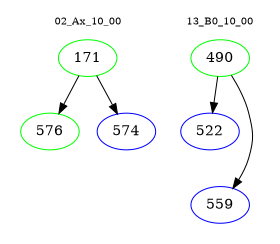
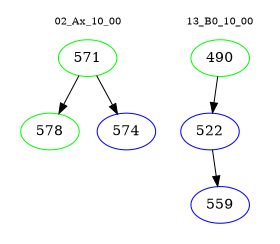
node "171": label "171" -> "571"
edge "490" -> "559": now "522" -> "559"
node "576": label "576" -> "578"
